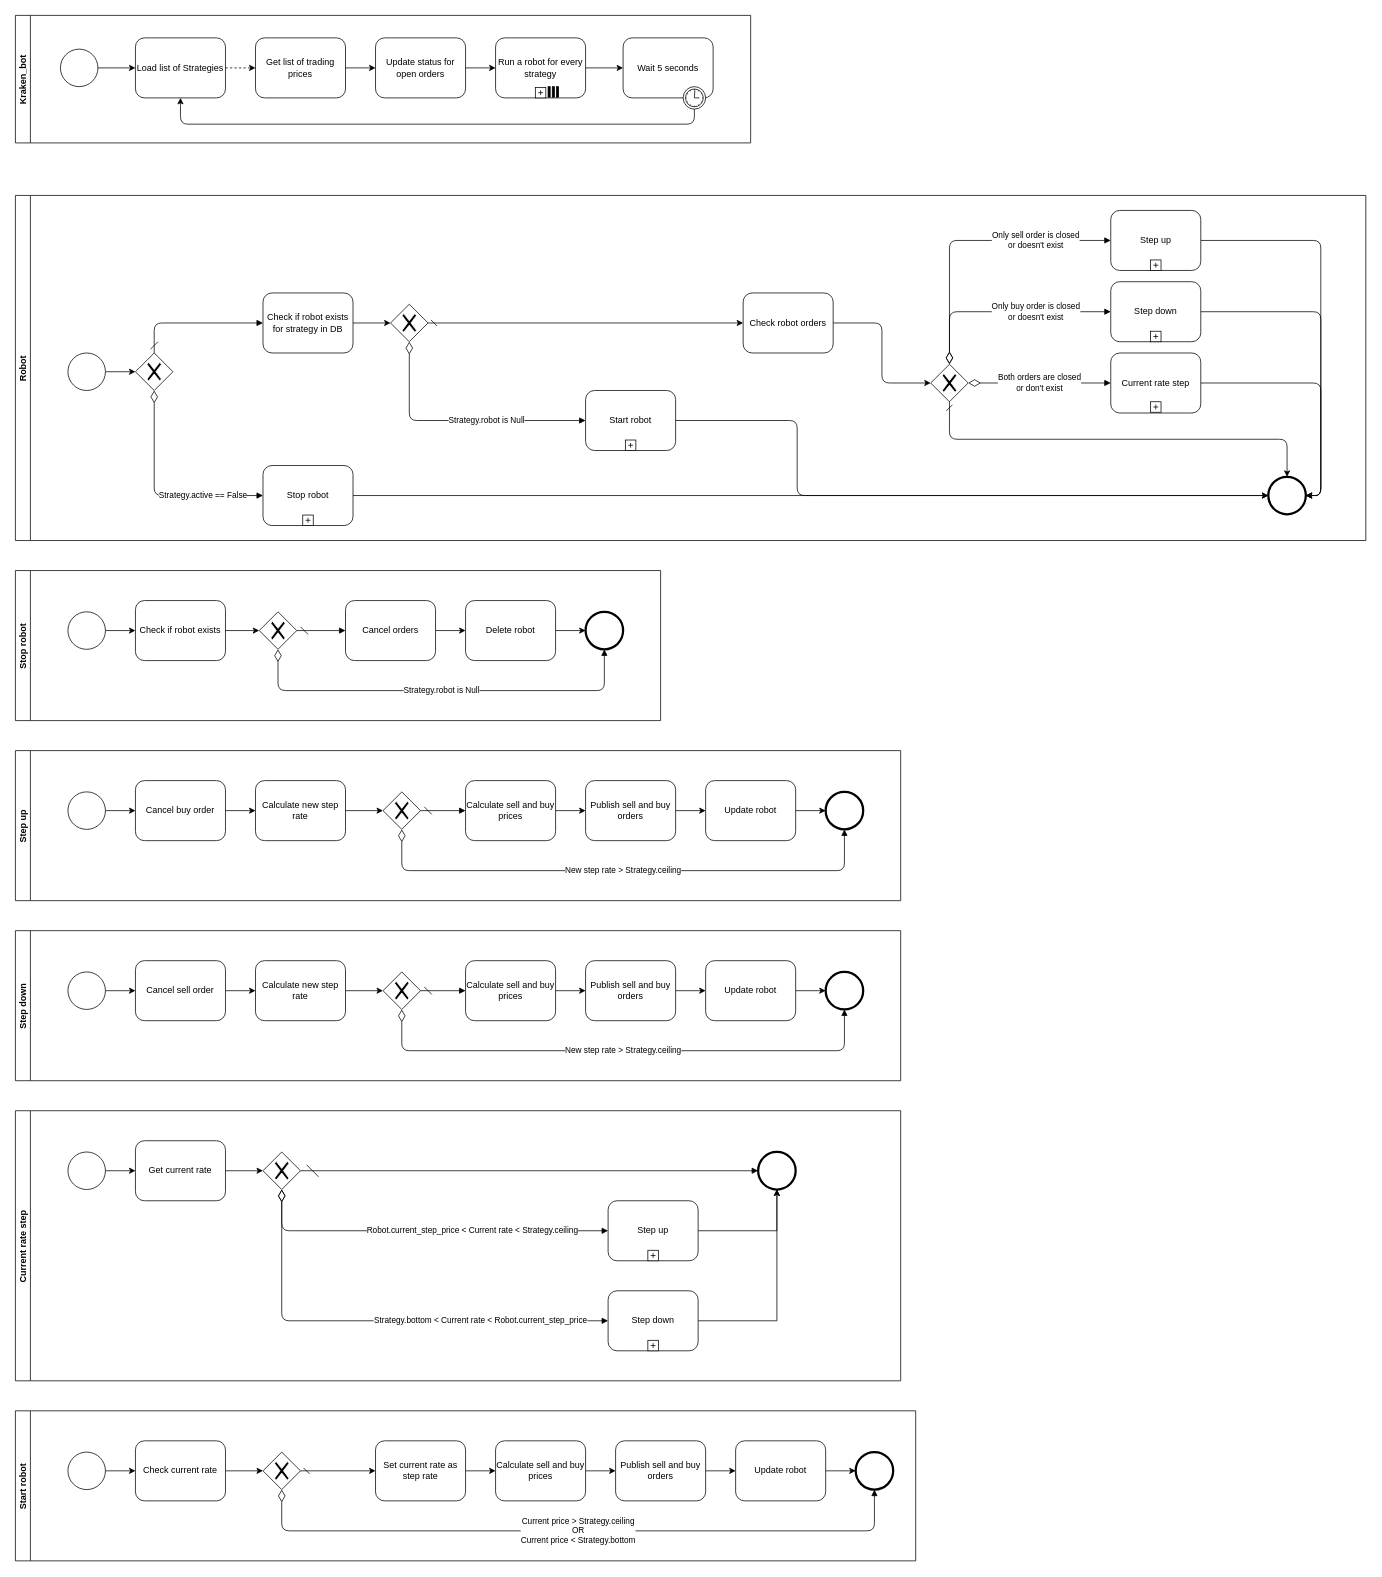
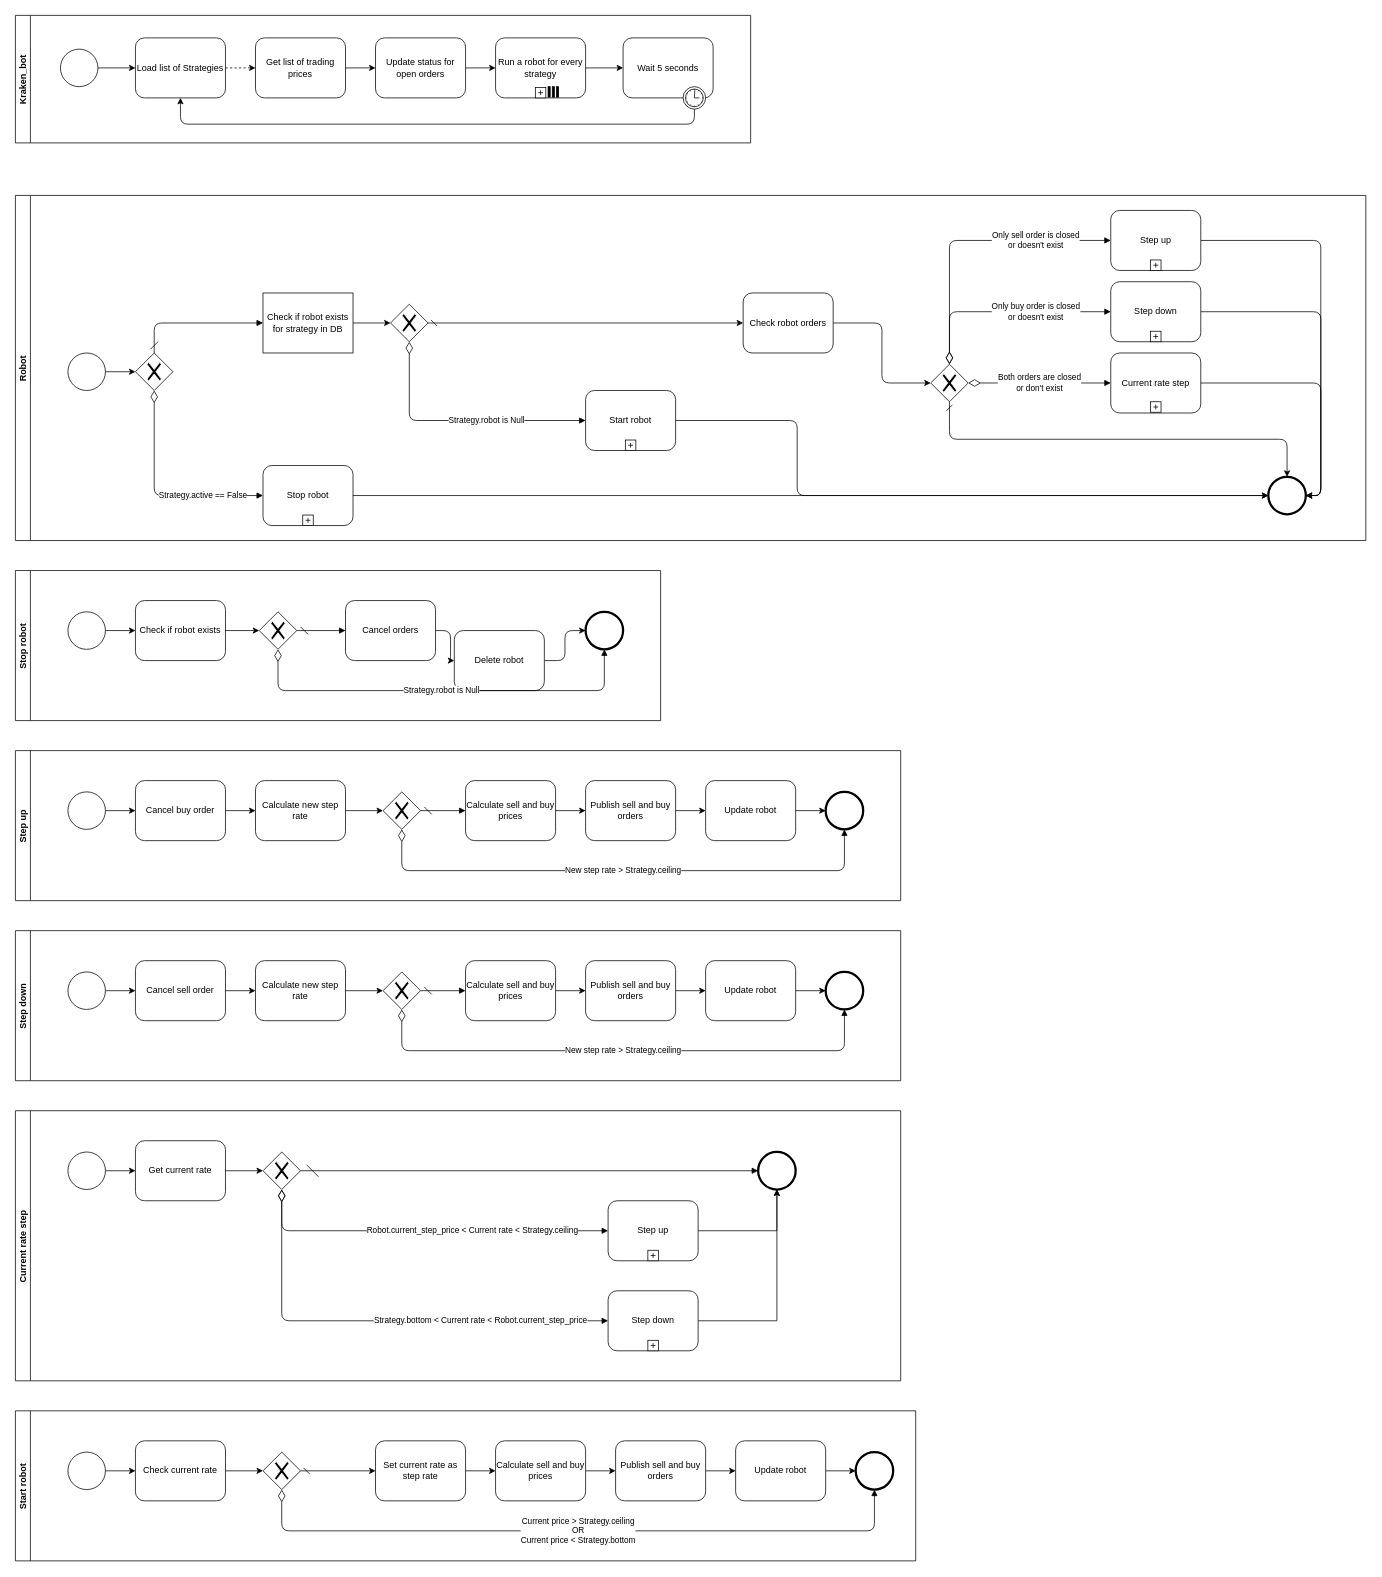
node "Check if robot exists for strategy in DB": shape rounded rectangle -> rectangle
node "Delete robot": moved (510, 630) -> (499, 660)
